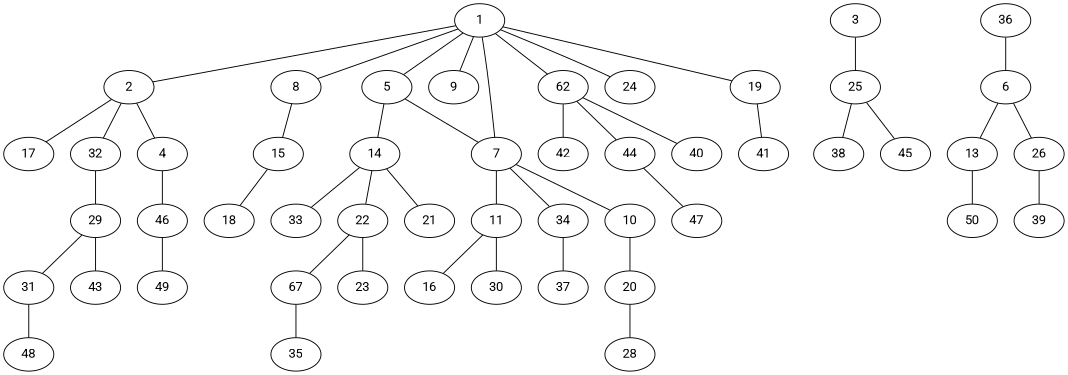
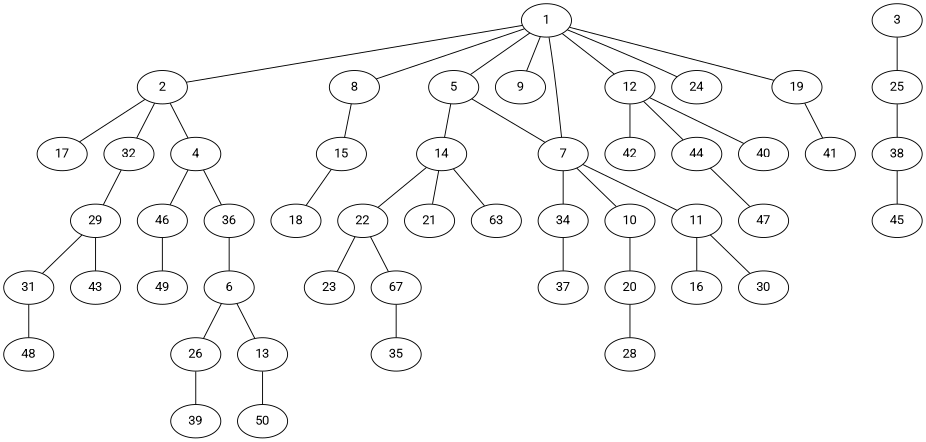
node "62": label "62" -> "12"
edge "25" -- "45": now "38" -- "45"
edge "4" -- "36": added
node "33": label "33" -> "63"
